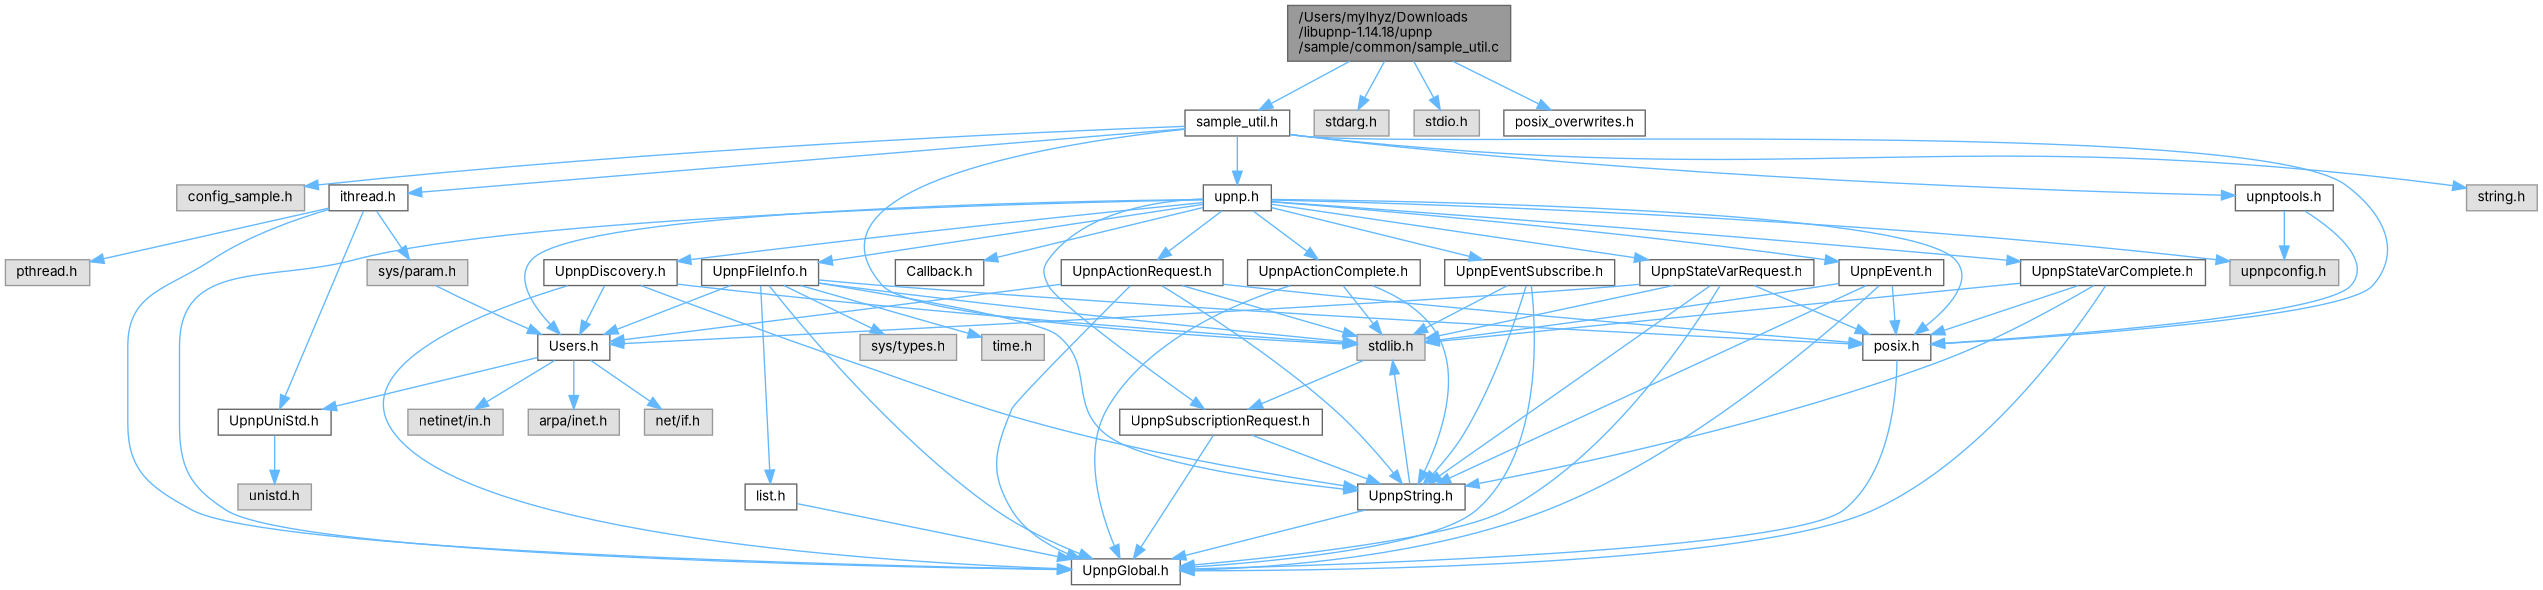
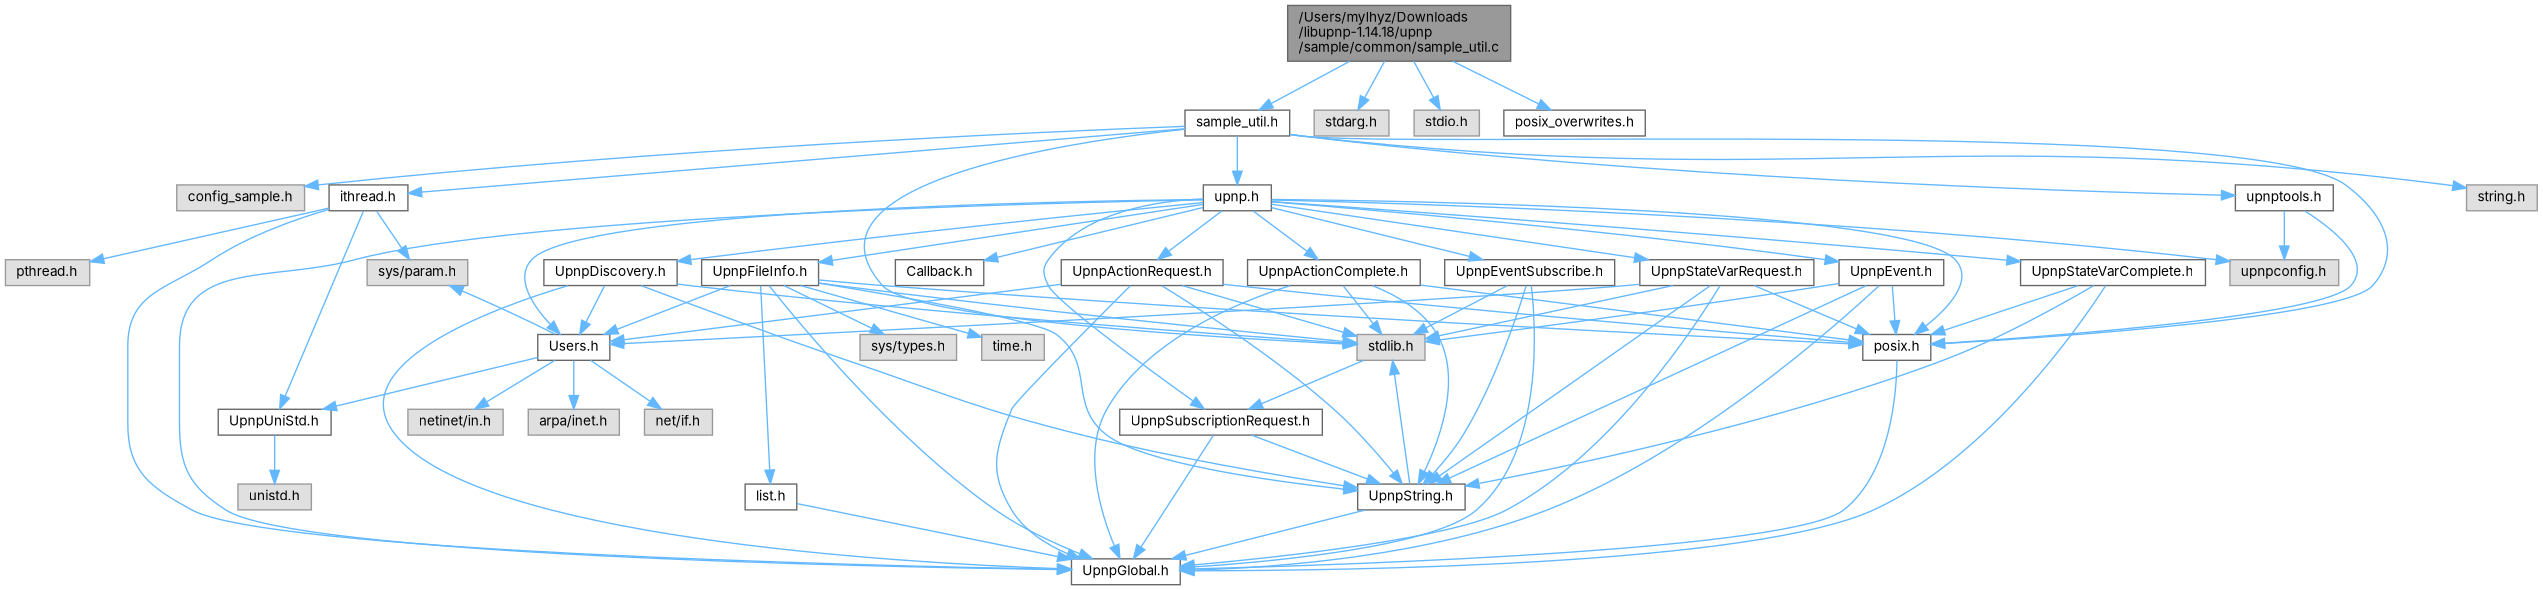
edge "sys/param.h" -> "Users.h": reversed
edge "UpnpStateVarComplete.h" -> "stdlib.h": removed
edge "UpnpActionComplete.h" -> "posix.h": added
